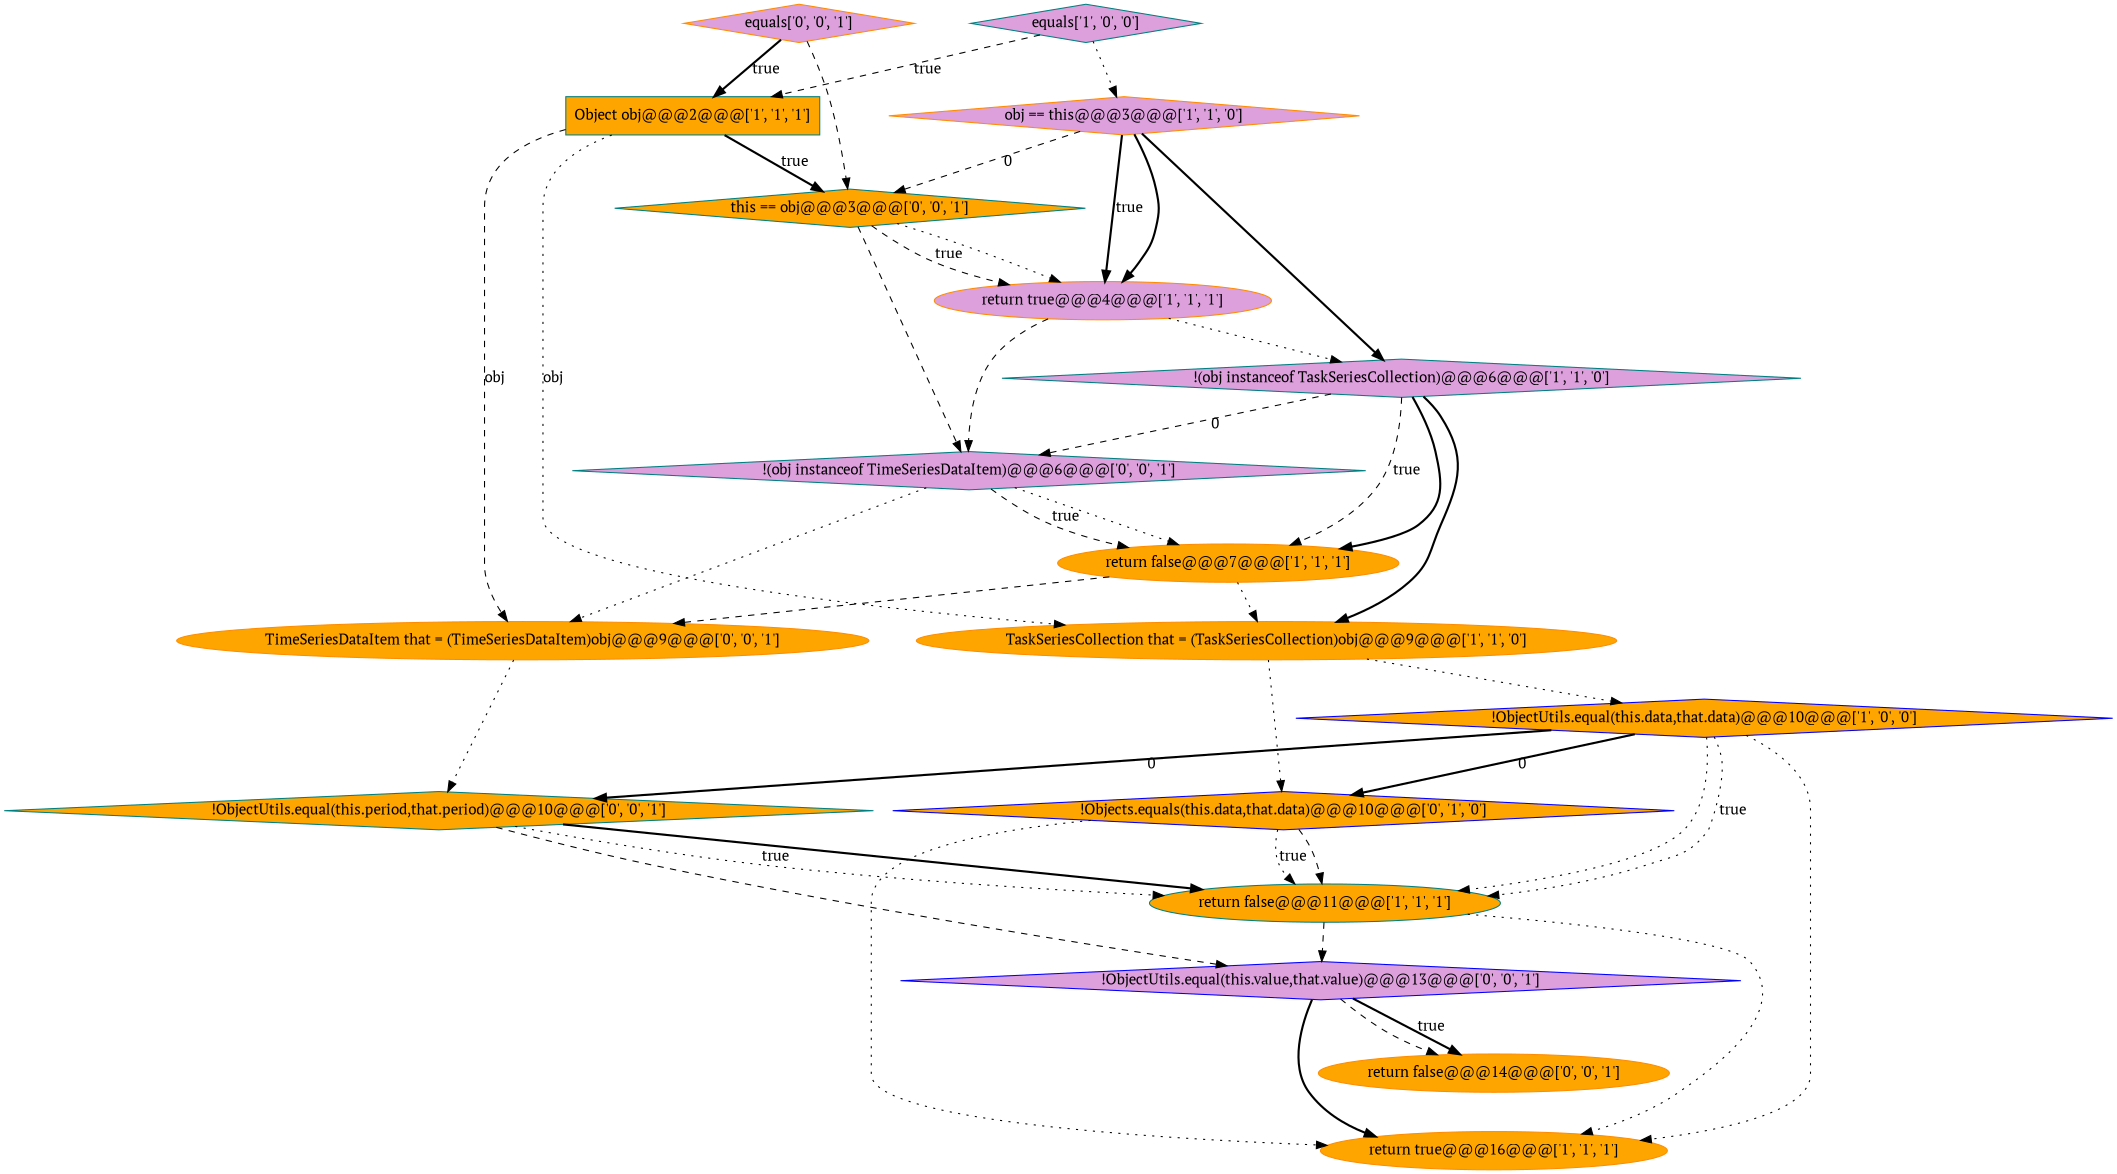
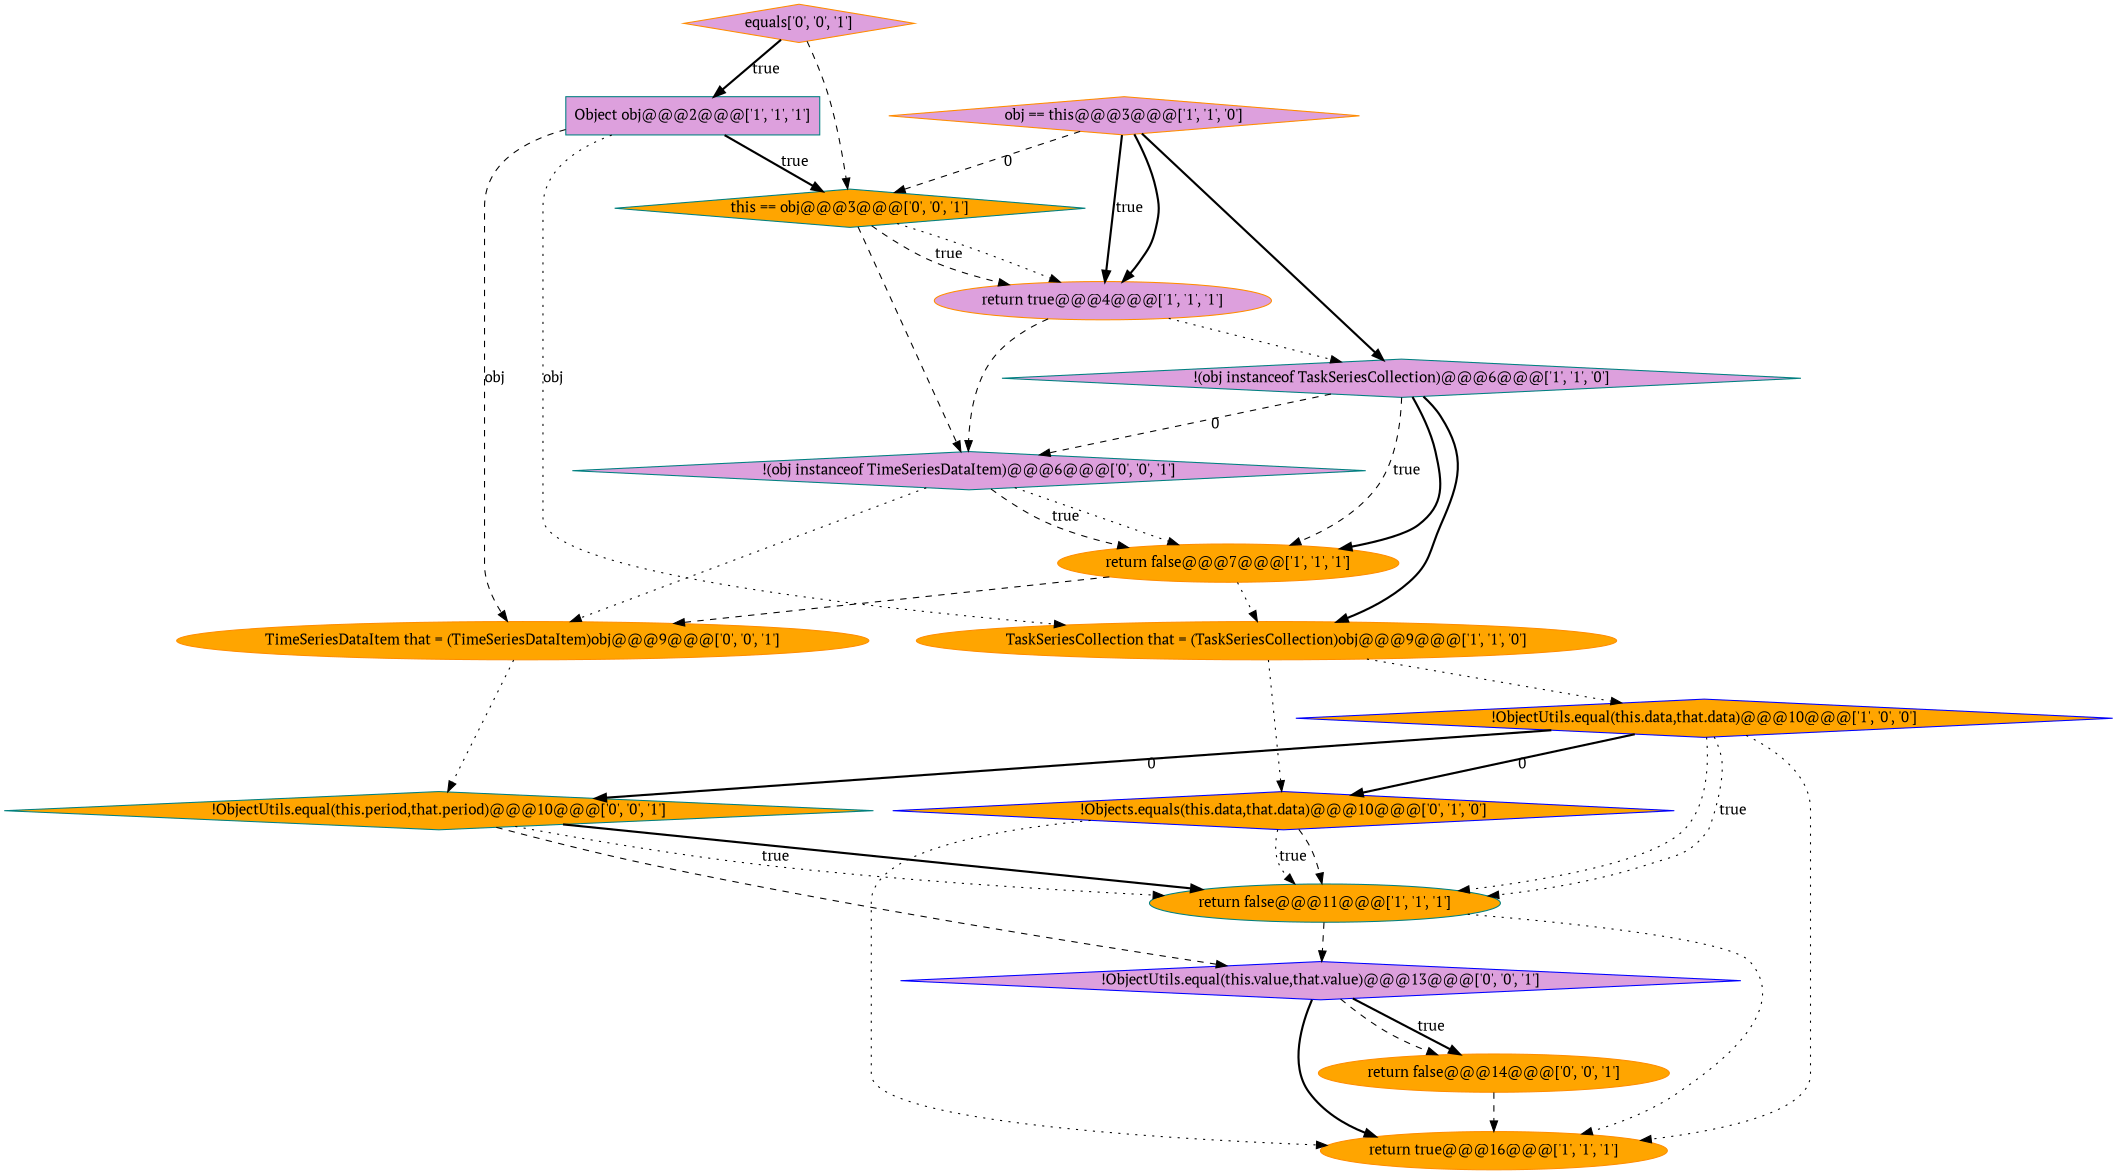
node "equals['1', '0', '0']": removed
node "Object obj@@@2@@@['1', '1', '1']": fillcolor orange -> plum
edge "return false@@@14@@@['0', '0', '1']" -> "return true@@@16@@@['1', '1', '1']": added
